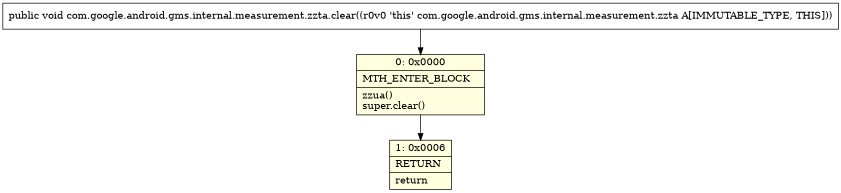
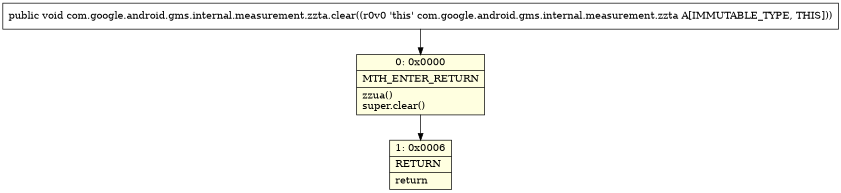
node "0: 0x0000": text "MTH_ENTER_BLOCK" -> "MTH_ENTER_RETURN"
